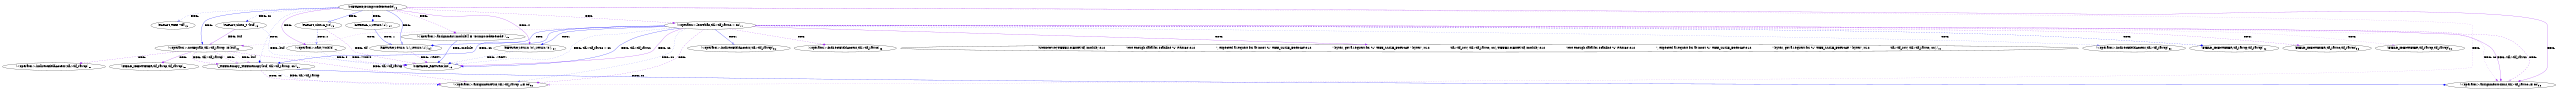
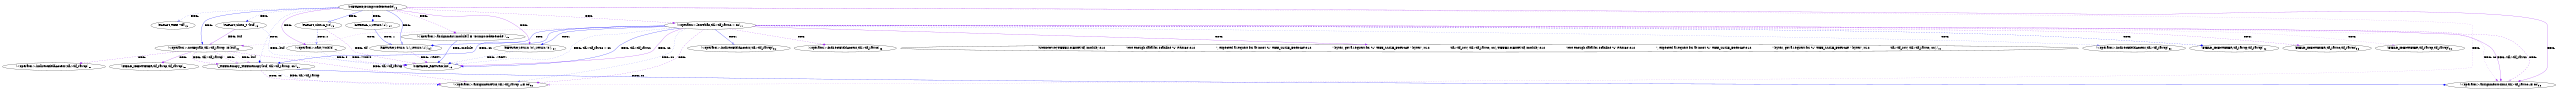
edge "(METHOD,DumpModeDecode)" -> "(PARAM,uint8_t *buf)": label "DDG: cc" -> "DDG: "
edge "(METHOD,DumpModeDecode)" -> "(RETURN,return (0);,return (0);)": label "DDG: s" -> "DDG: "
